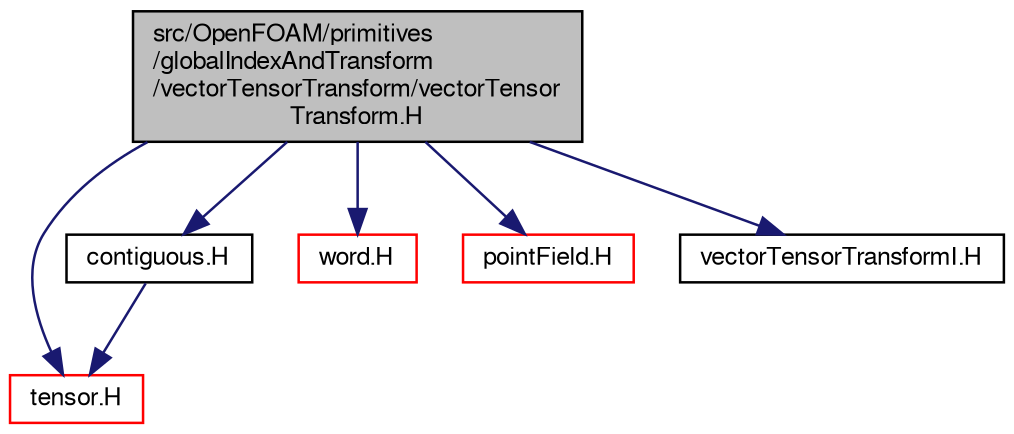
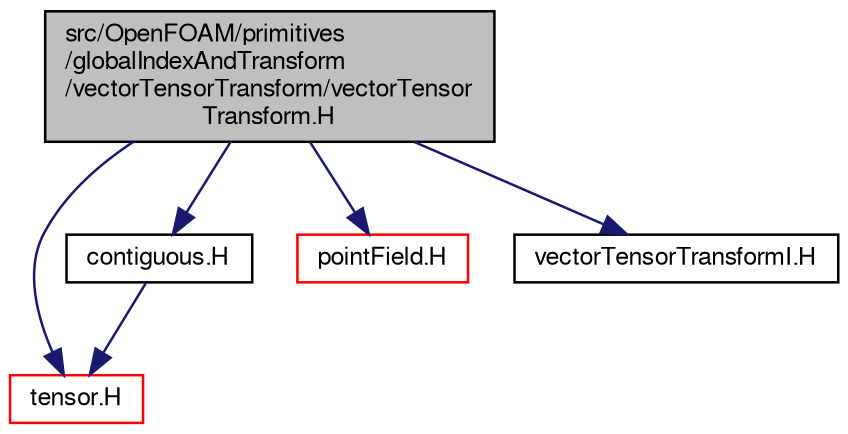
node "word.H": removed
